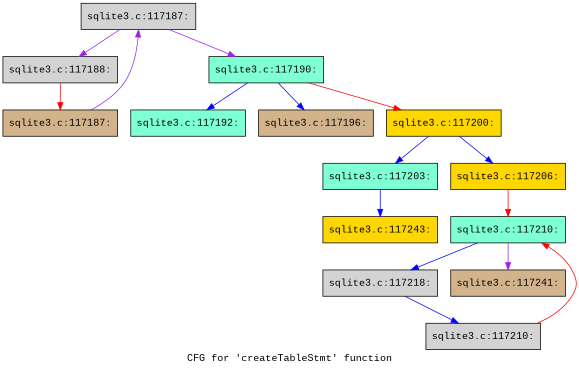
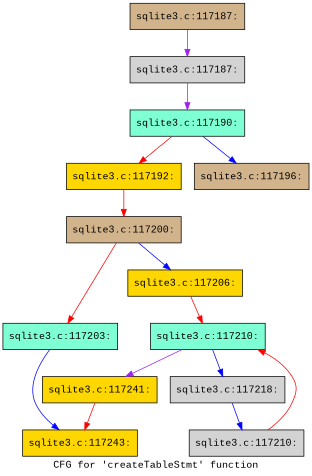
node "sqlite3.c:117188:": removed
edge "sqlite3.c:117190:" -> "sqlite3.c:117192:": color blue -> red
edge "sqlite3.c:117190:" -> "sqlite3.c:117200:": now "sqlite3.c:117192:" -> "sqlite3.c:117200:"
node "sqlite3.c:117192:": fillcolor aquamarine -> gold
node "sqlite3.c:117200:": fillcolor gold -> tan
edge "sqlite3.c:117200:" -> "sqlite3.c:117203:": color blue -> red
node "sqlite3.c:117241:": fillcolor tan -> gold
edge "sqlite3.c:117241:" -> "sqlite3.c:117243:": added
